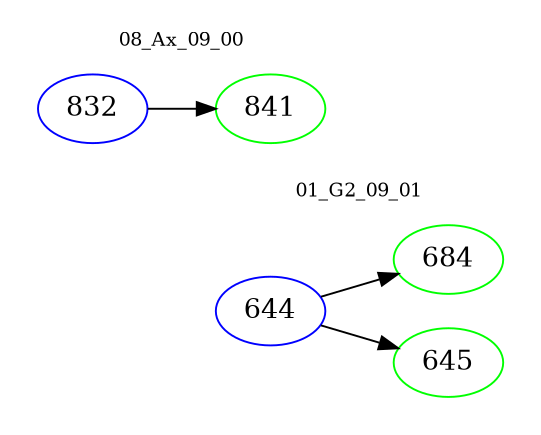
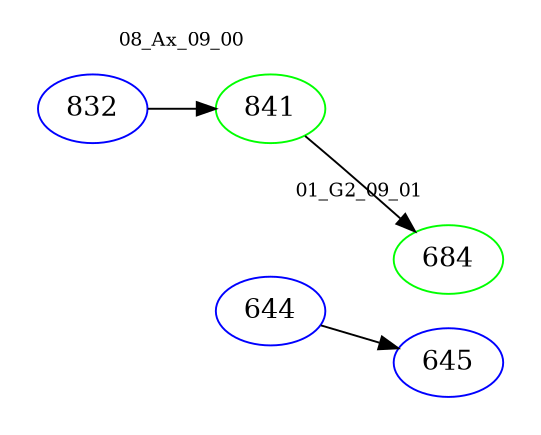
edge "644" -> "684": now "841" -> "684"
node "645": color green -> blue
